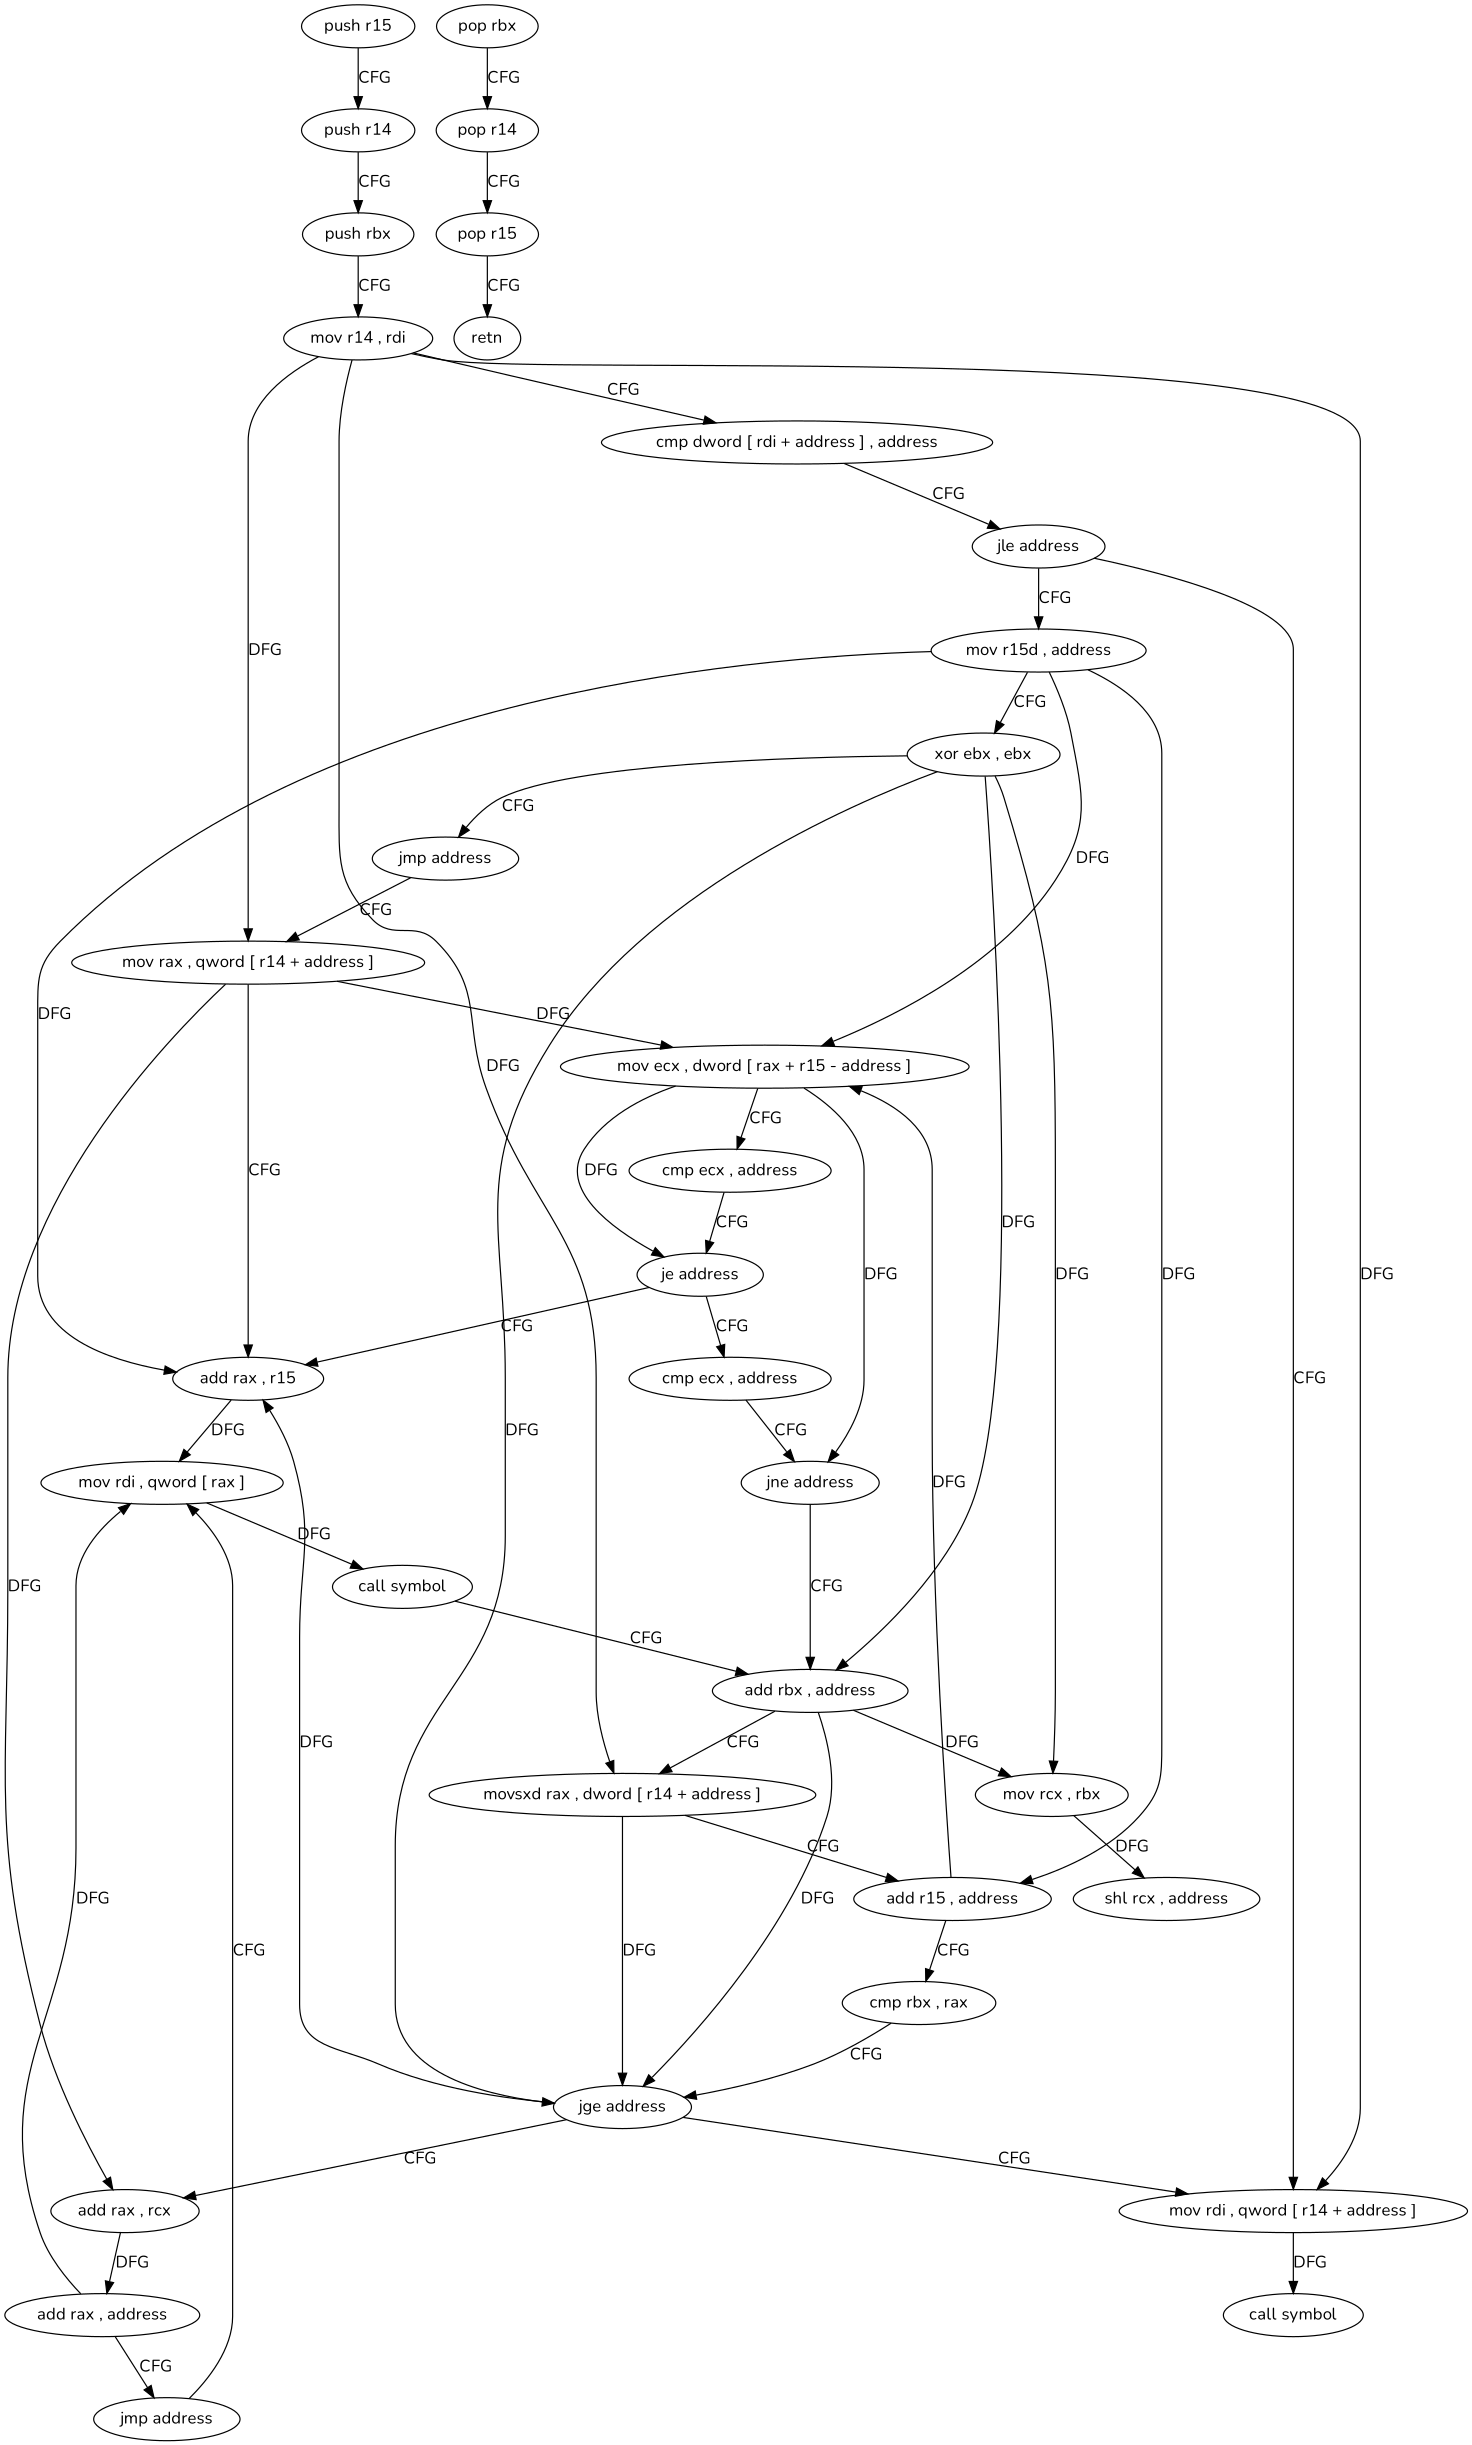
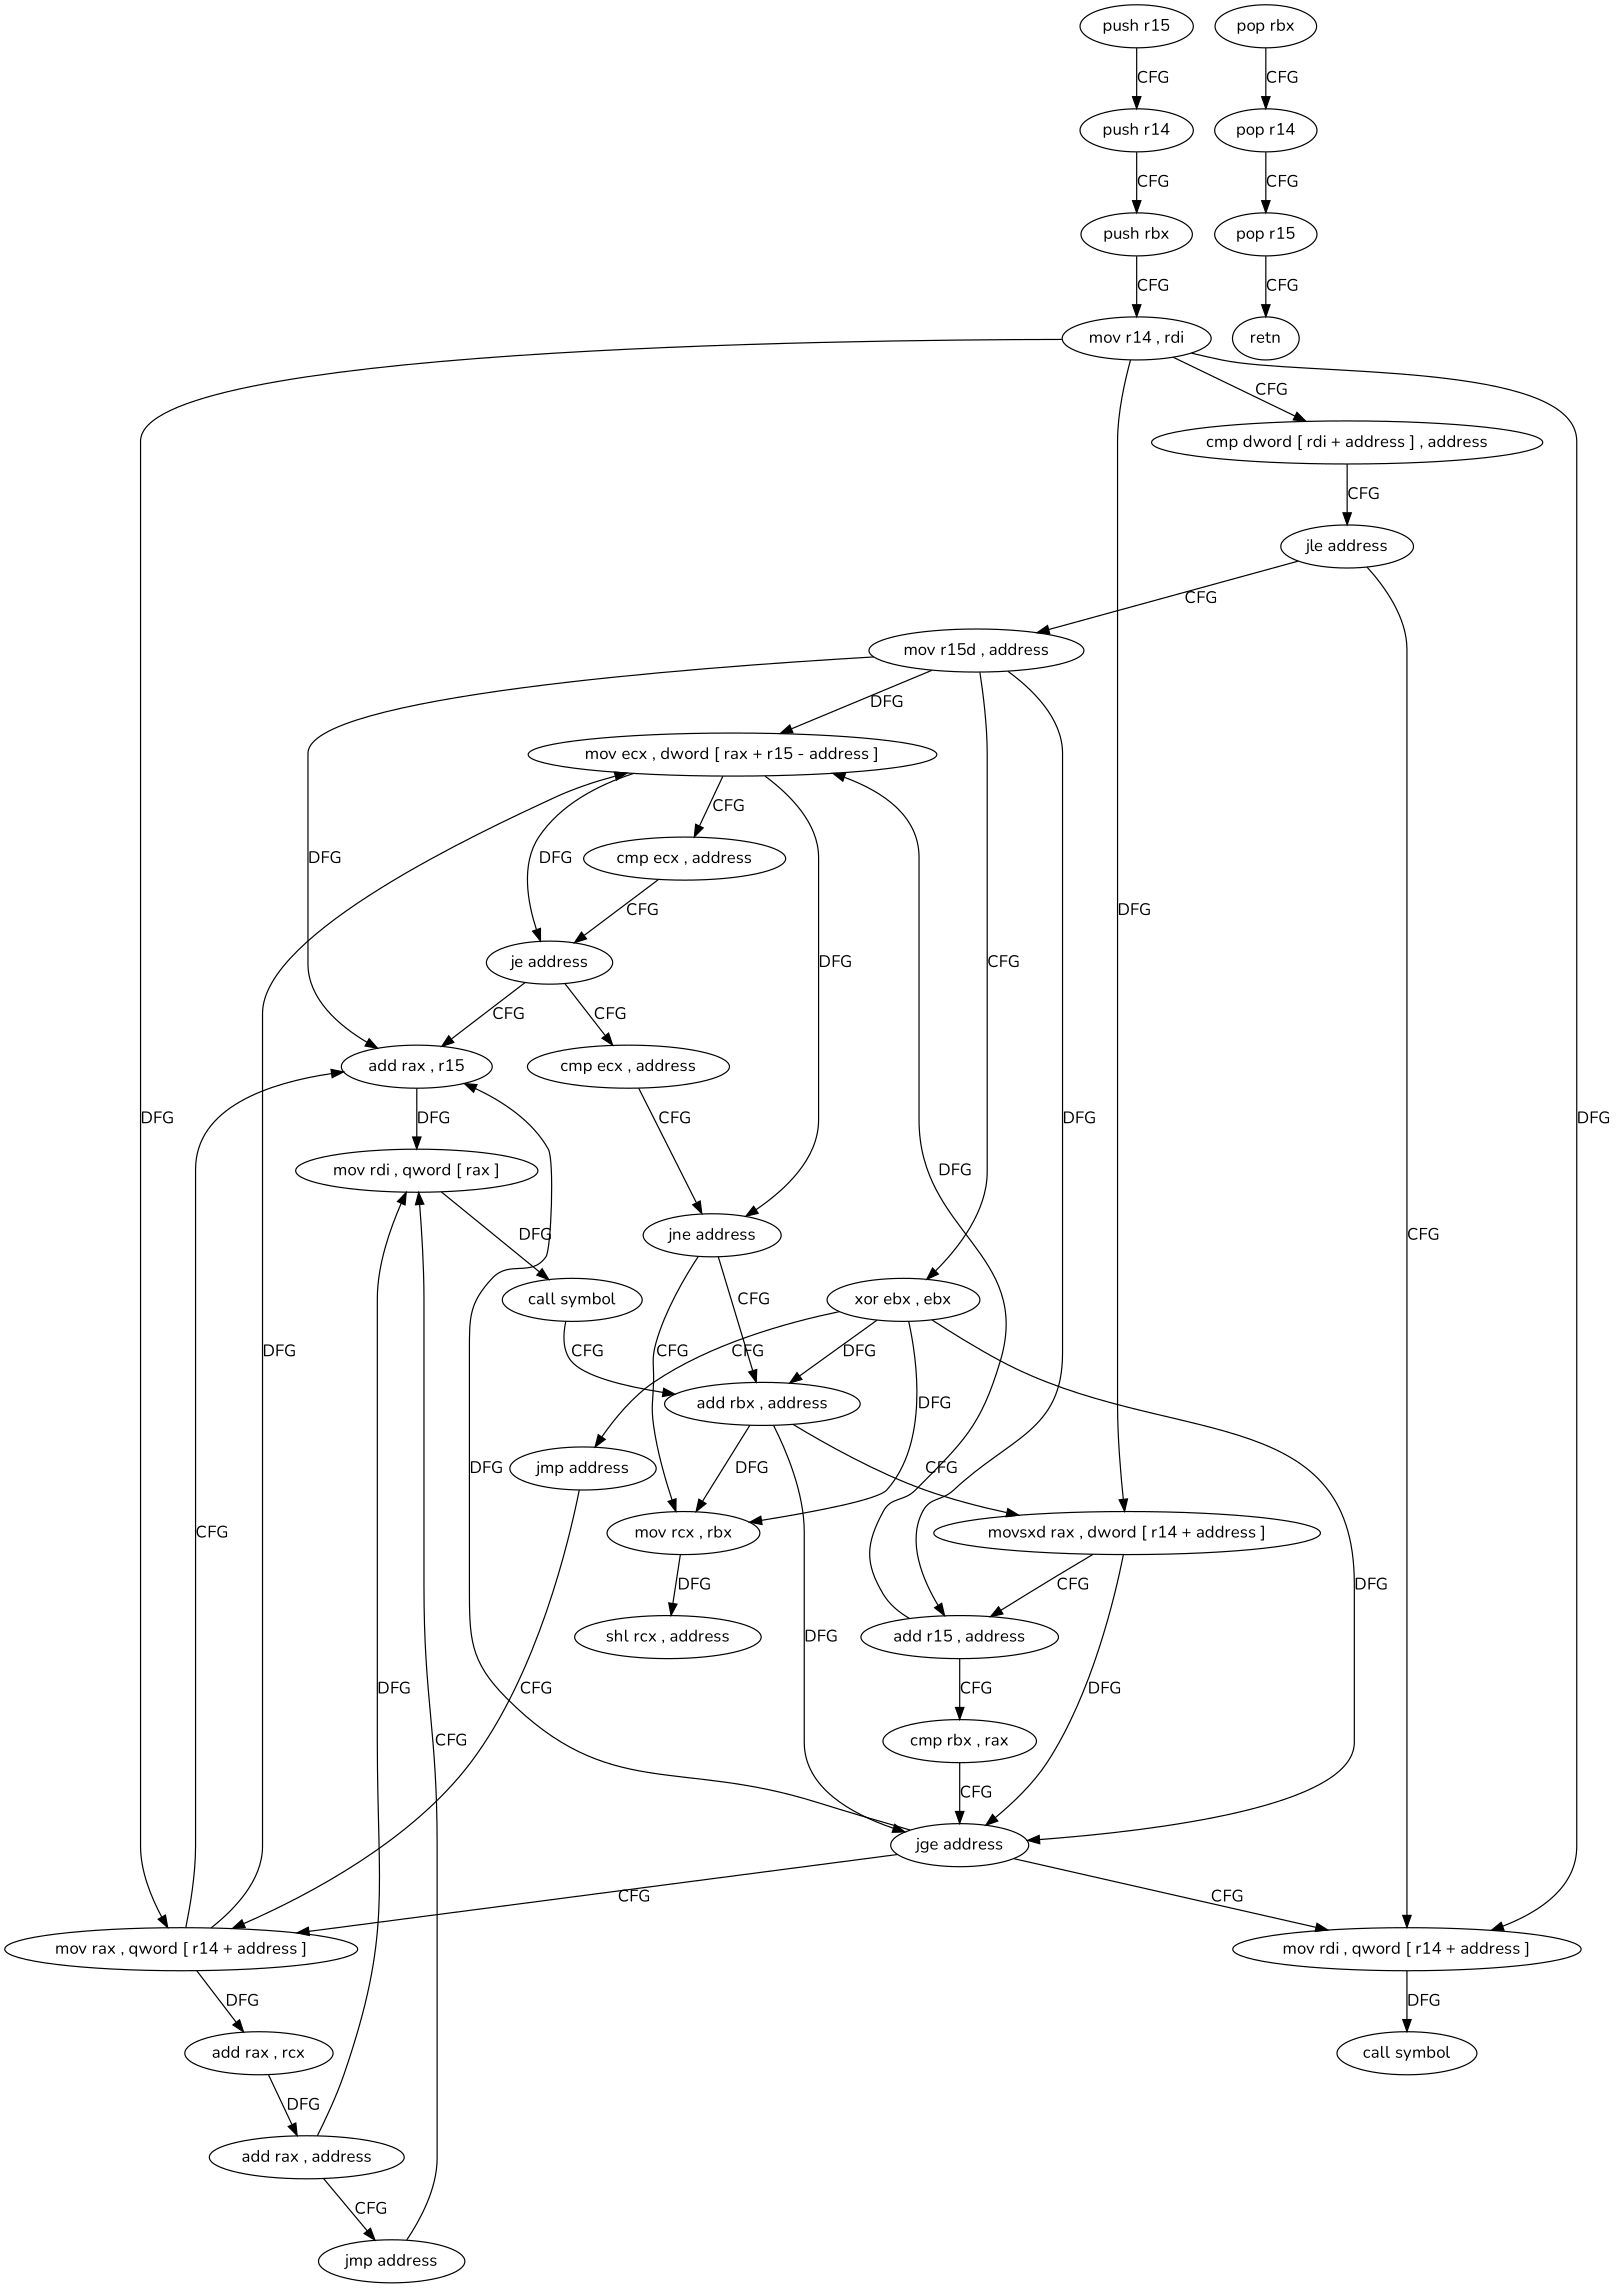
edge "jne address" -> "mov rcx , rbx": added, label "CFG"
edge "jge address" -> "add rax , rcx": now "jge address" -> "mov rax , qword [ r14 + address ]"
